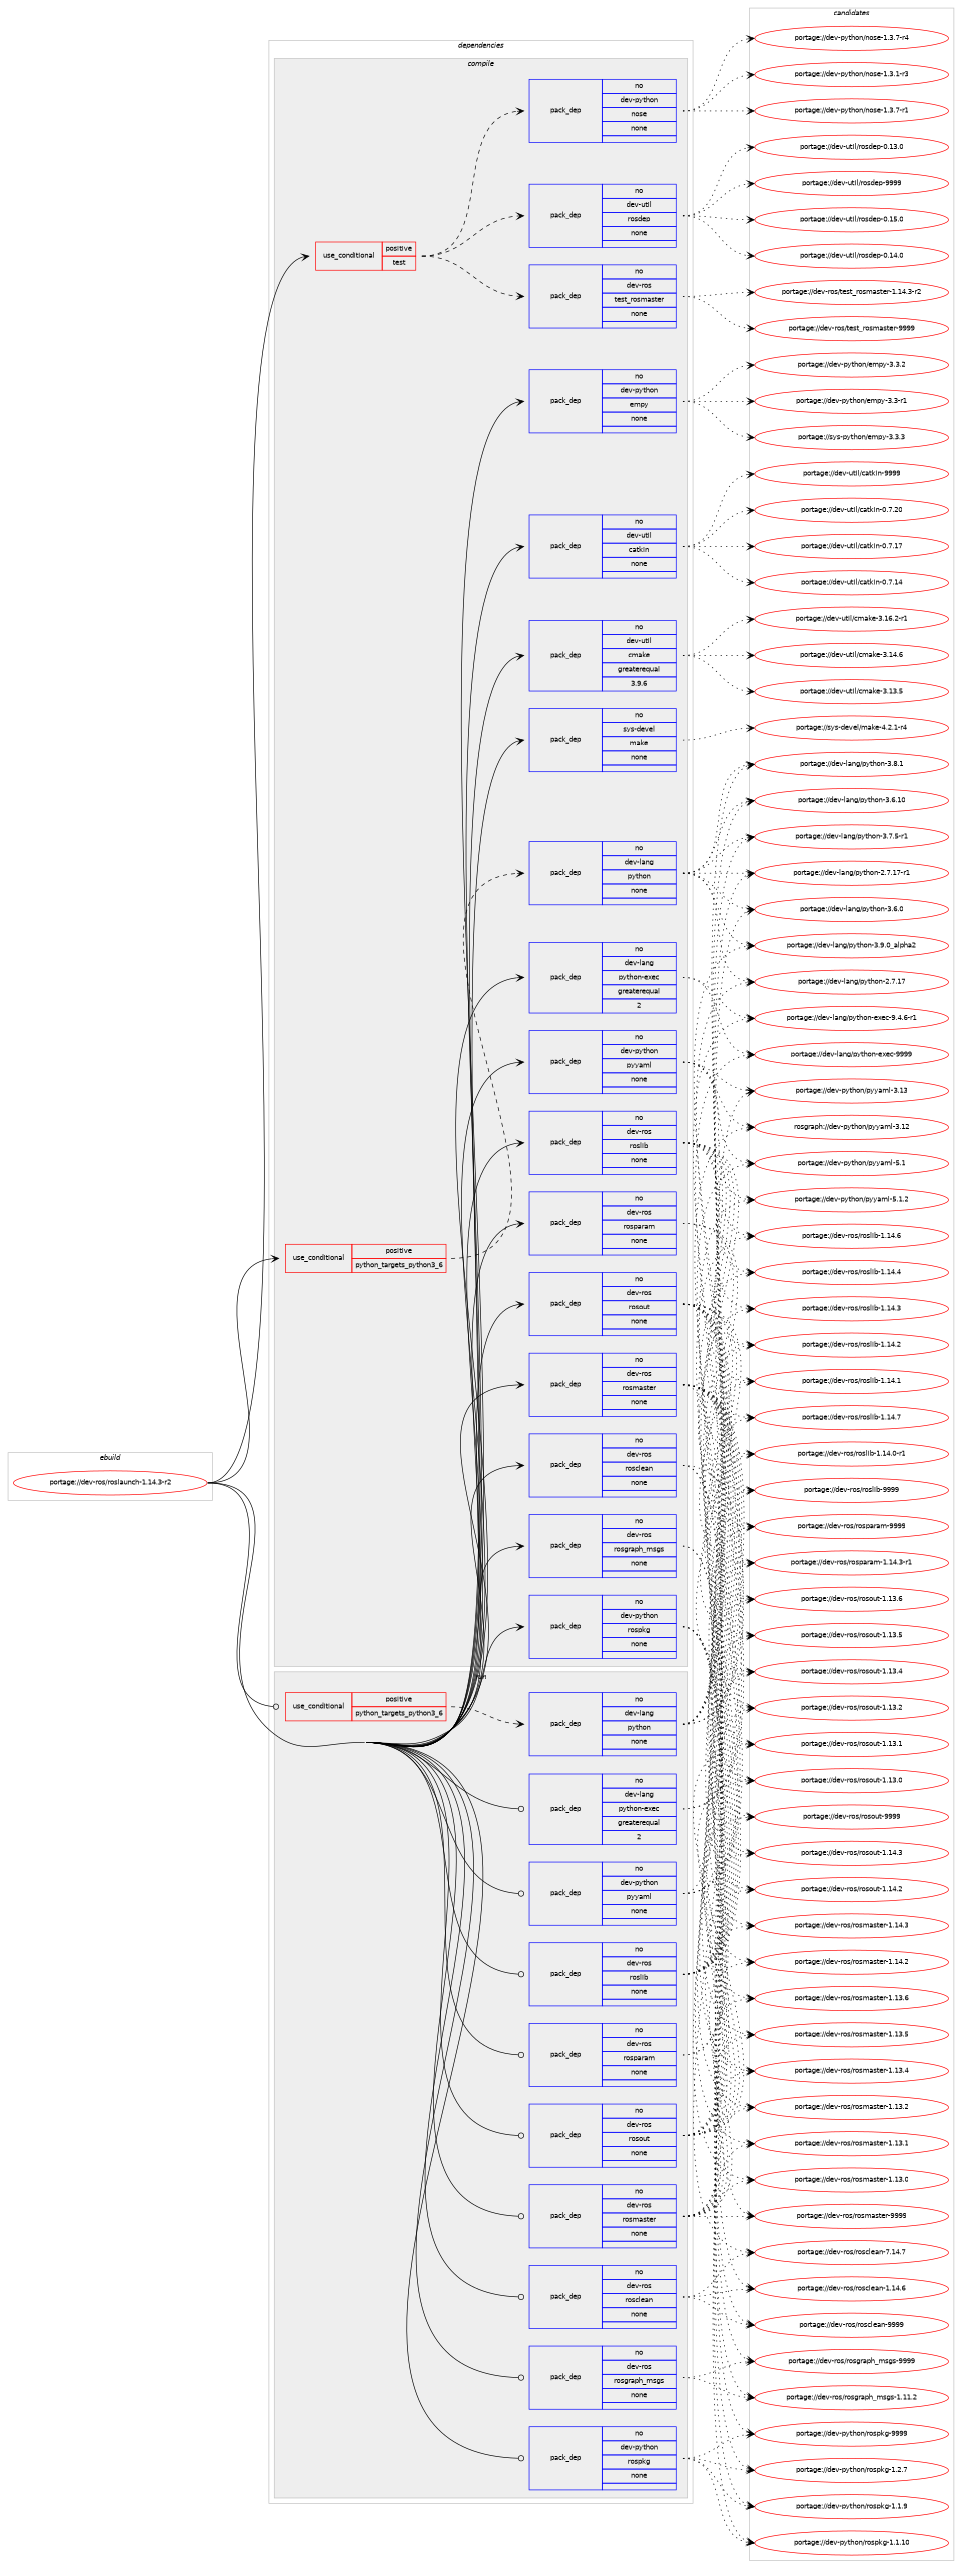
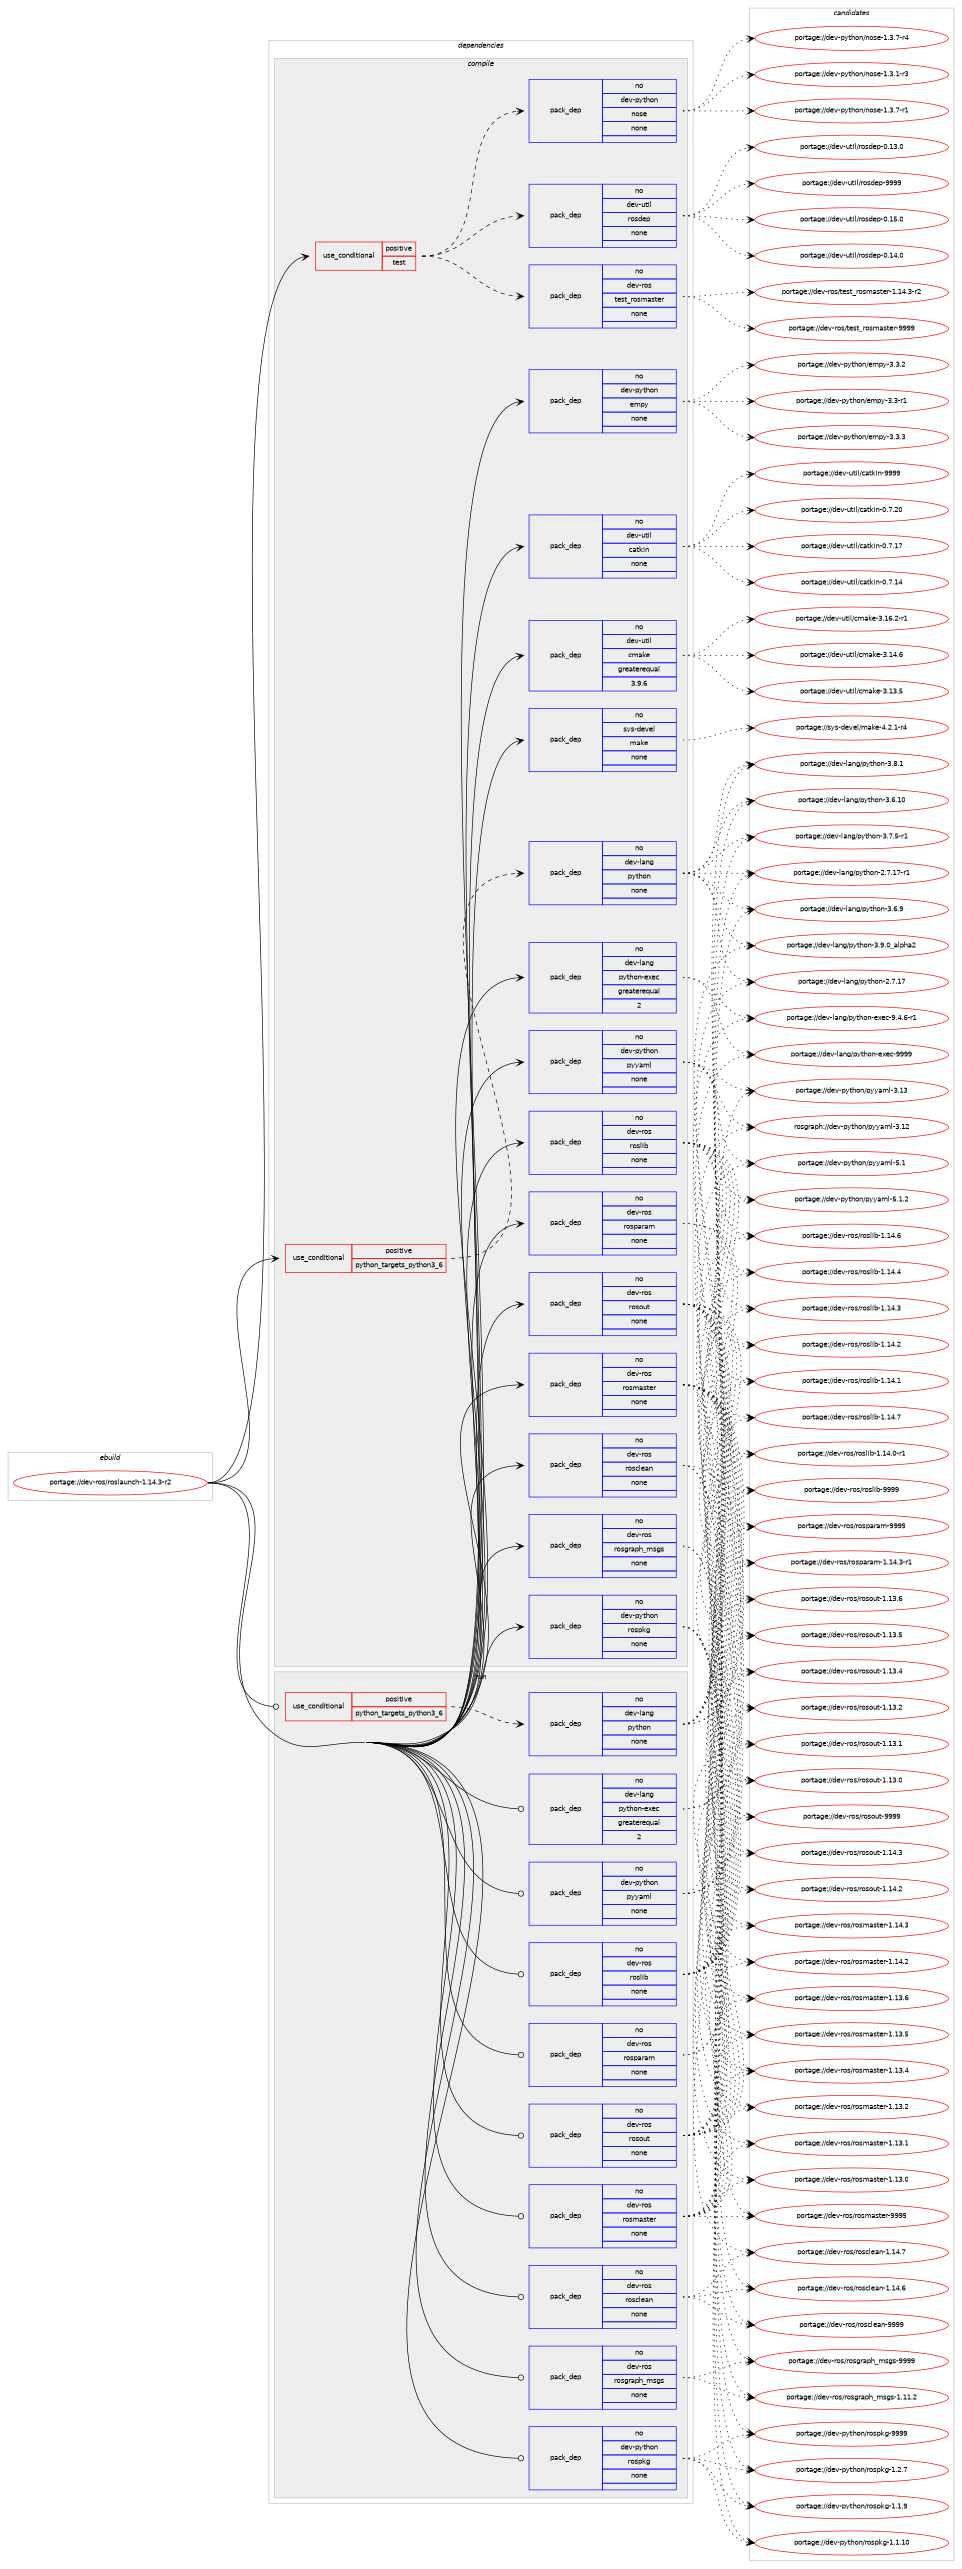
node "portage://sys-python/empy-3.3.3": label "portage://sys-python/empy-3.3.3" -> "portage://dev-python/empy-3.3.3"
node "portage://dev-lang/python-3.6.0": label "portage://dev-lang/python-3.6.0" -> "portage://dev-lang/python-3.6.9"
node "portage://dev-ros/rosclean-7.14.7": label "portage://dev-ros/rosclean-7.14.7" -> "portage://dev-ros/rosclean-1.14.7"
